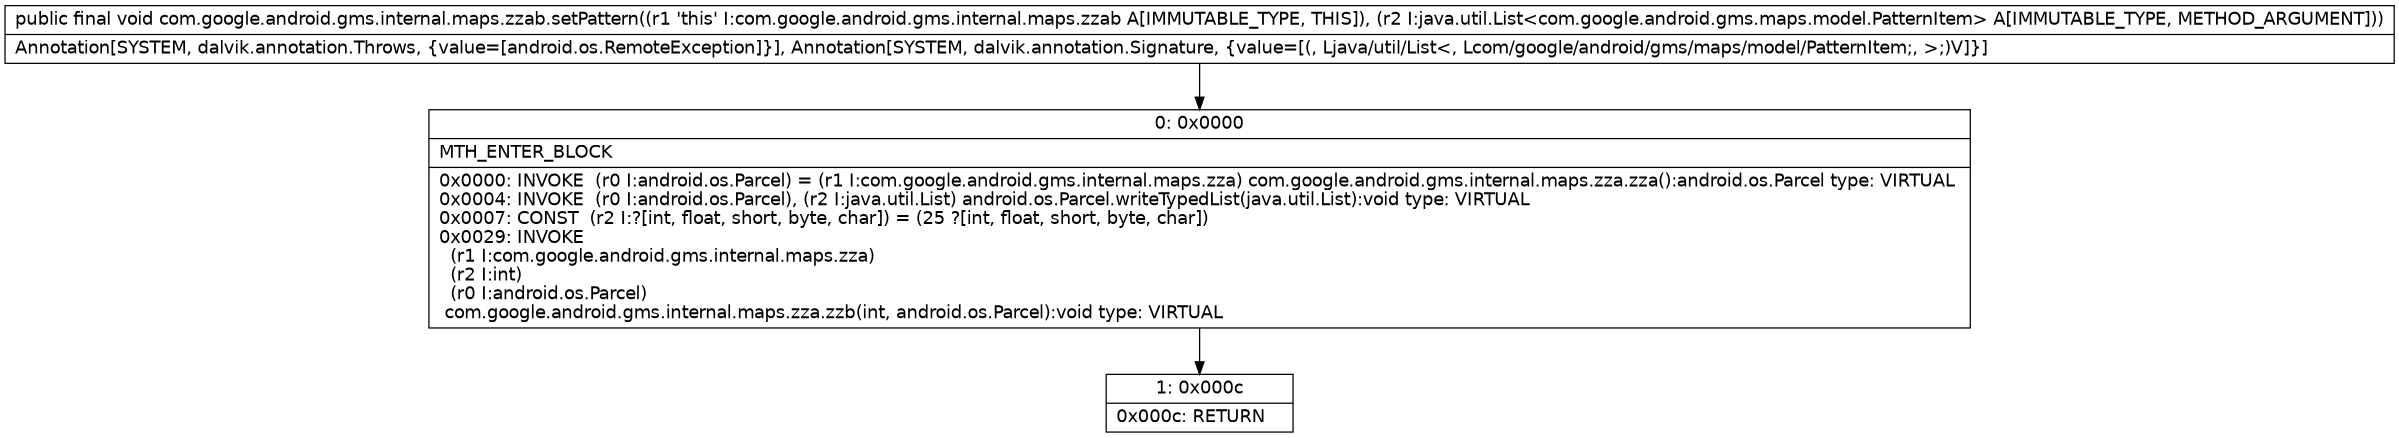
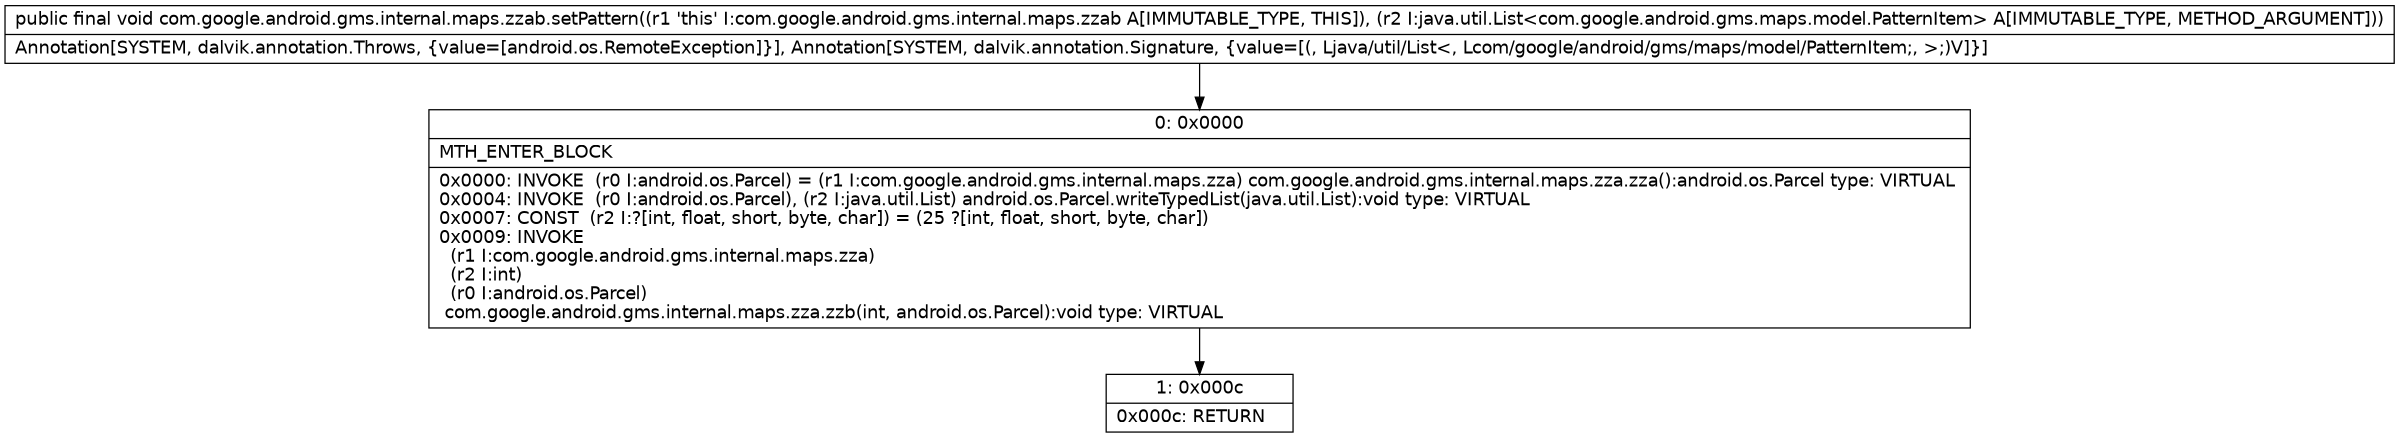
node "0: 0x0000": text "0x0029: INVOKE" -> "0x0009: INVOKE"
